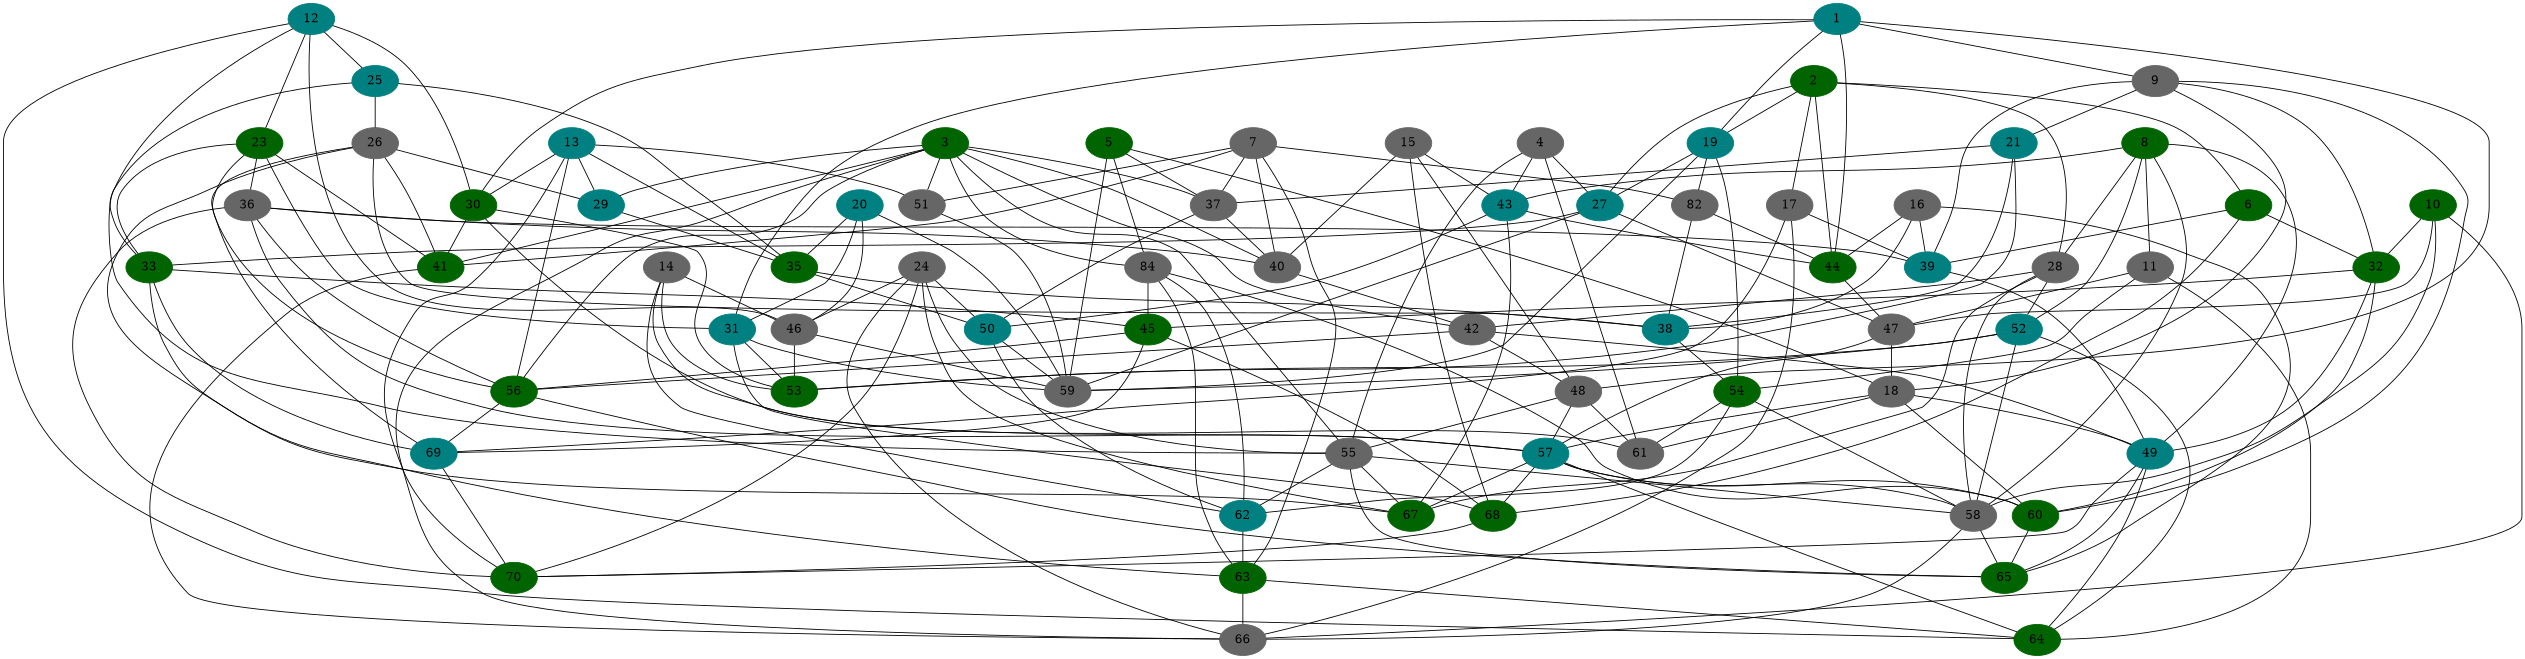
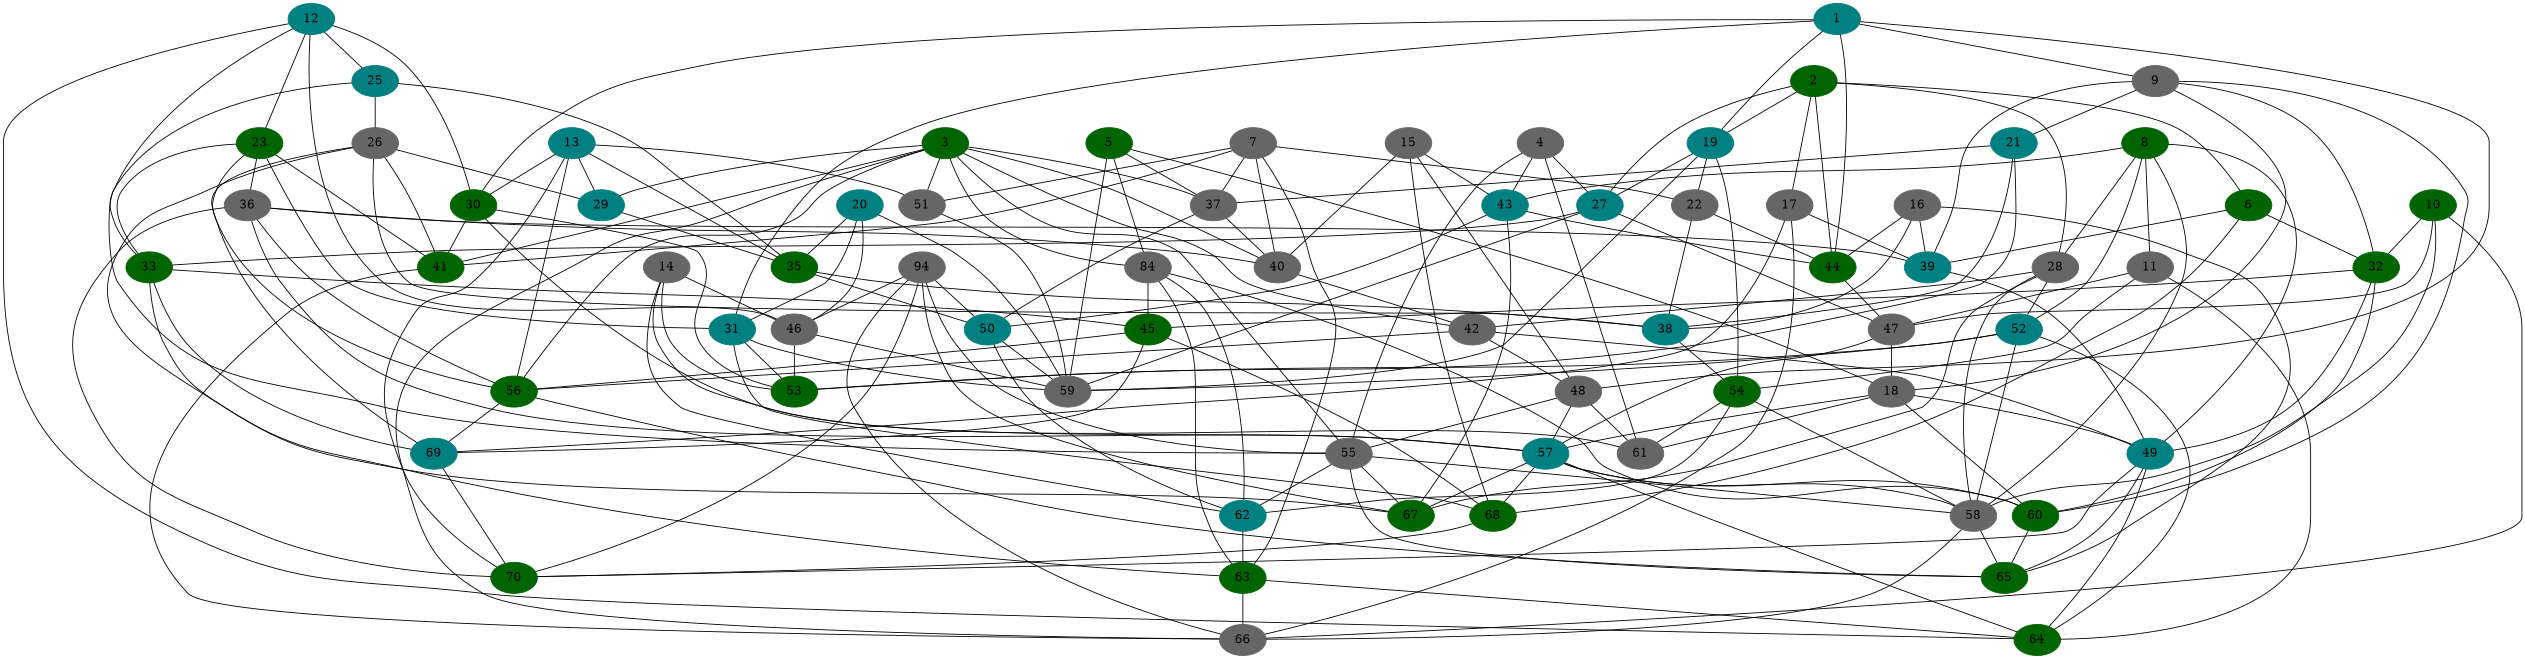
node "82": label "82" -> "22"
node "24": label "24" -> "94"
